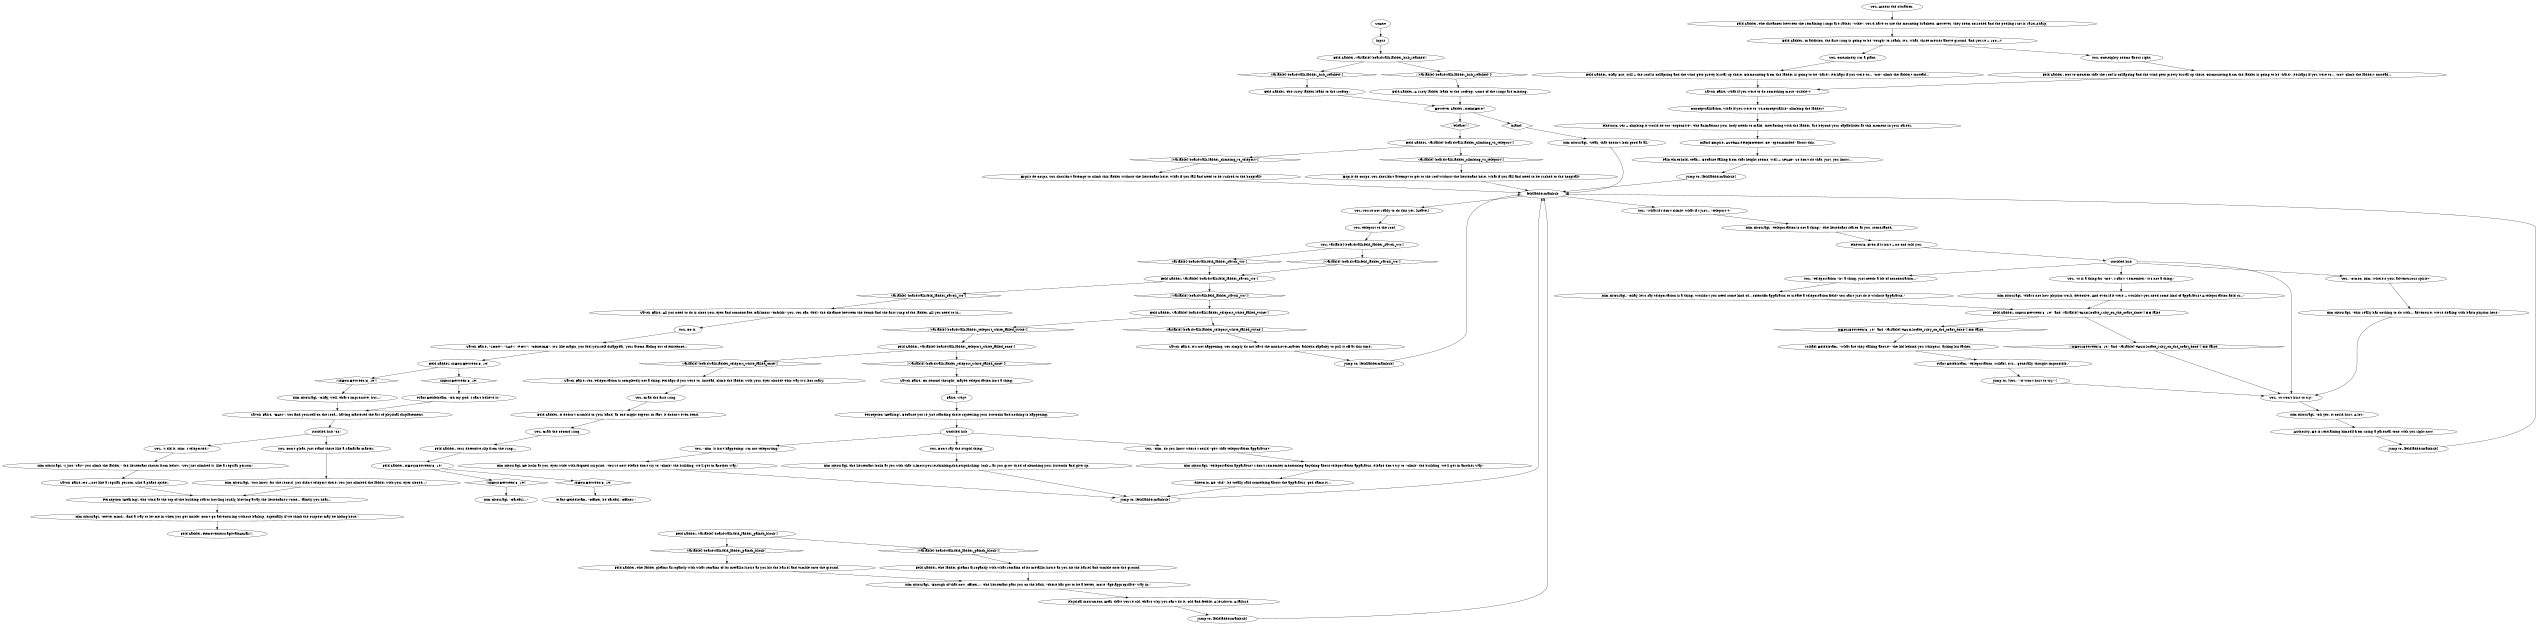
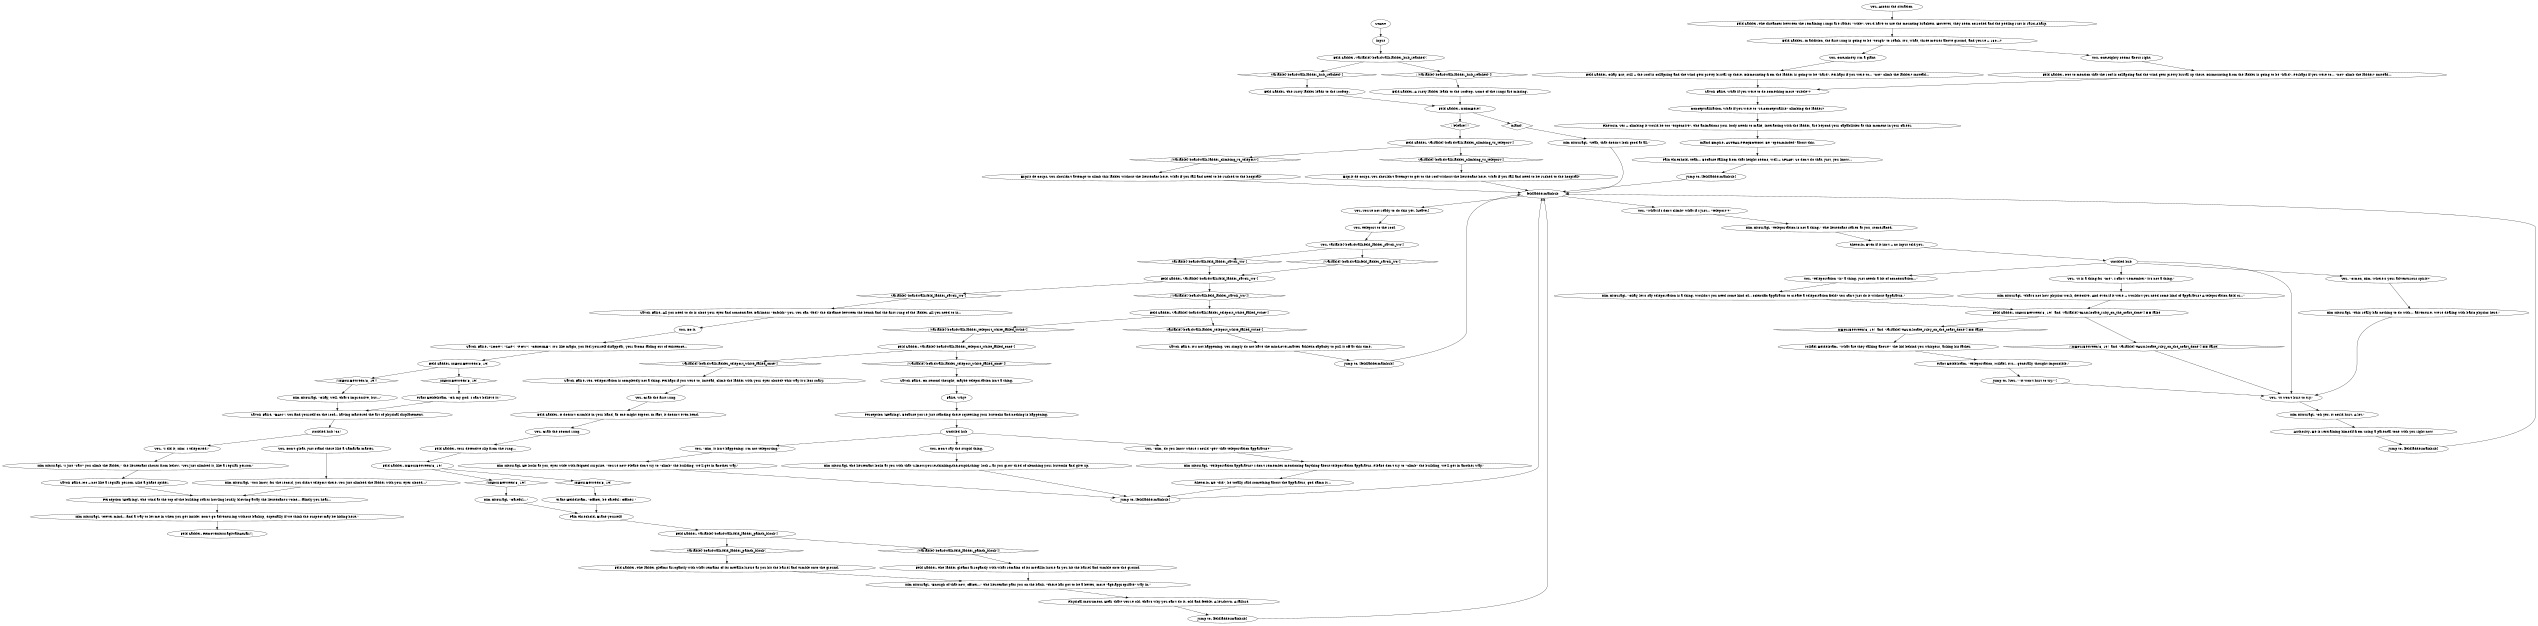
node "However Ladder: IsKimHere()": label "However Ladder: IsKimHere()" -> "Feld Ladder: IsKimHere()"
node "Rhetoric: Even if it isn't -- no one told you.": label "Rhetoric: Even if it isn't -- no one told you." -> "Rhetoric: Even if it isn't -- no input told you."
edge "Untitled hub (42)" -> "You: Don't gloat. Just stand there like a Samaran master.": removed
node "Pain Threshold: Brace yourself!": added
